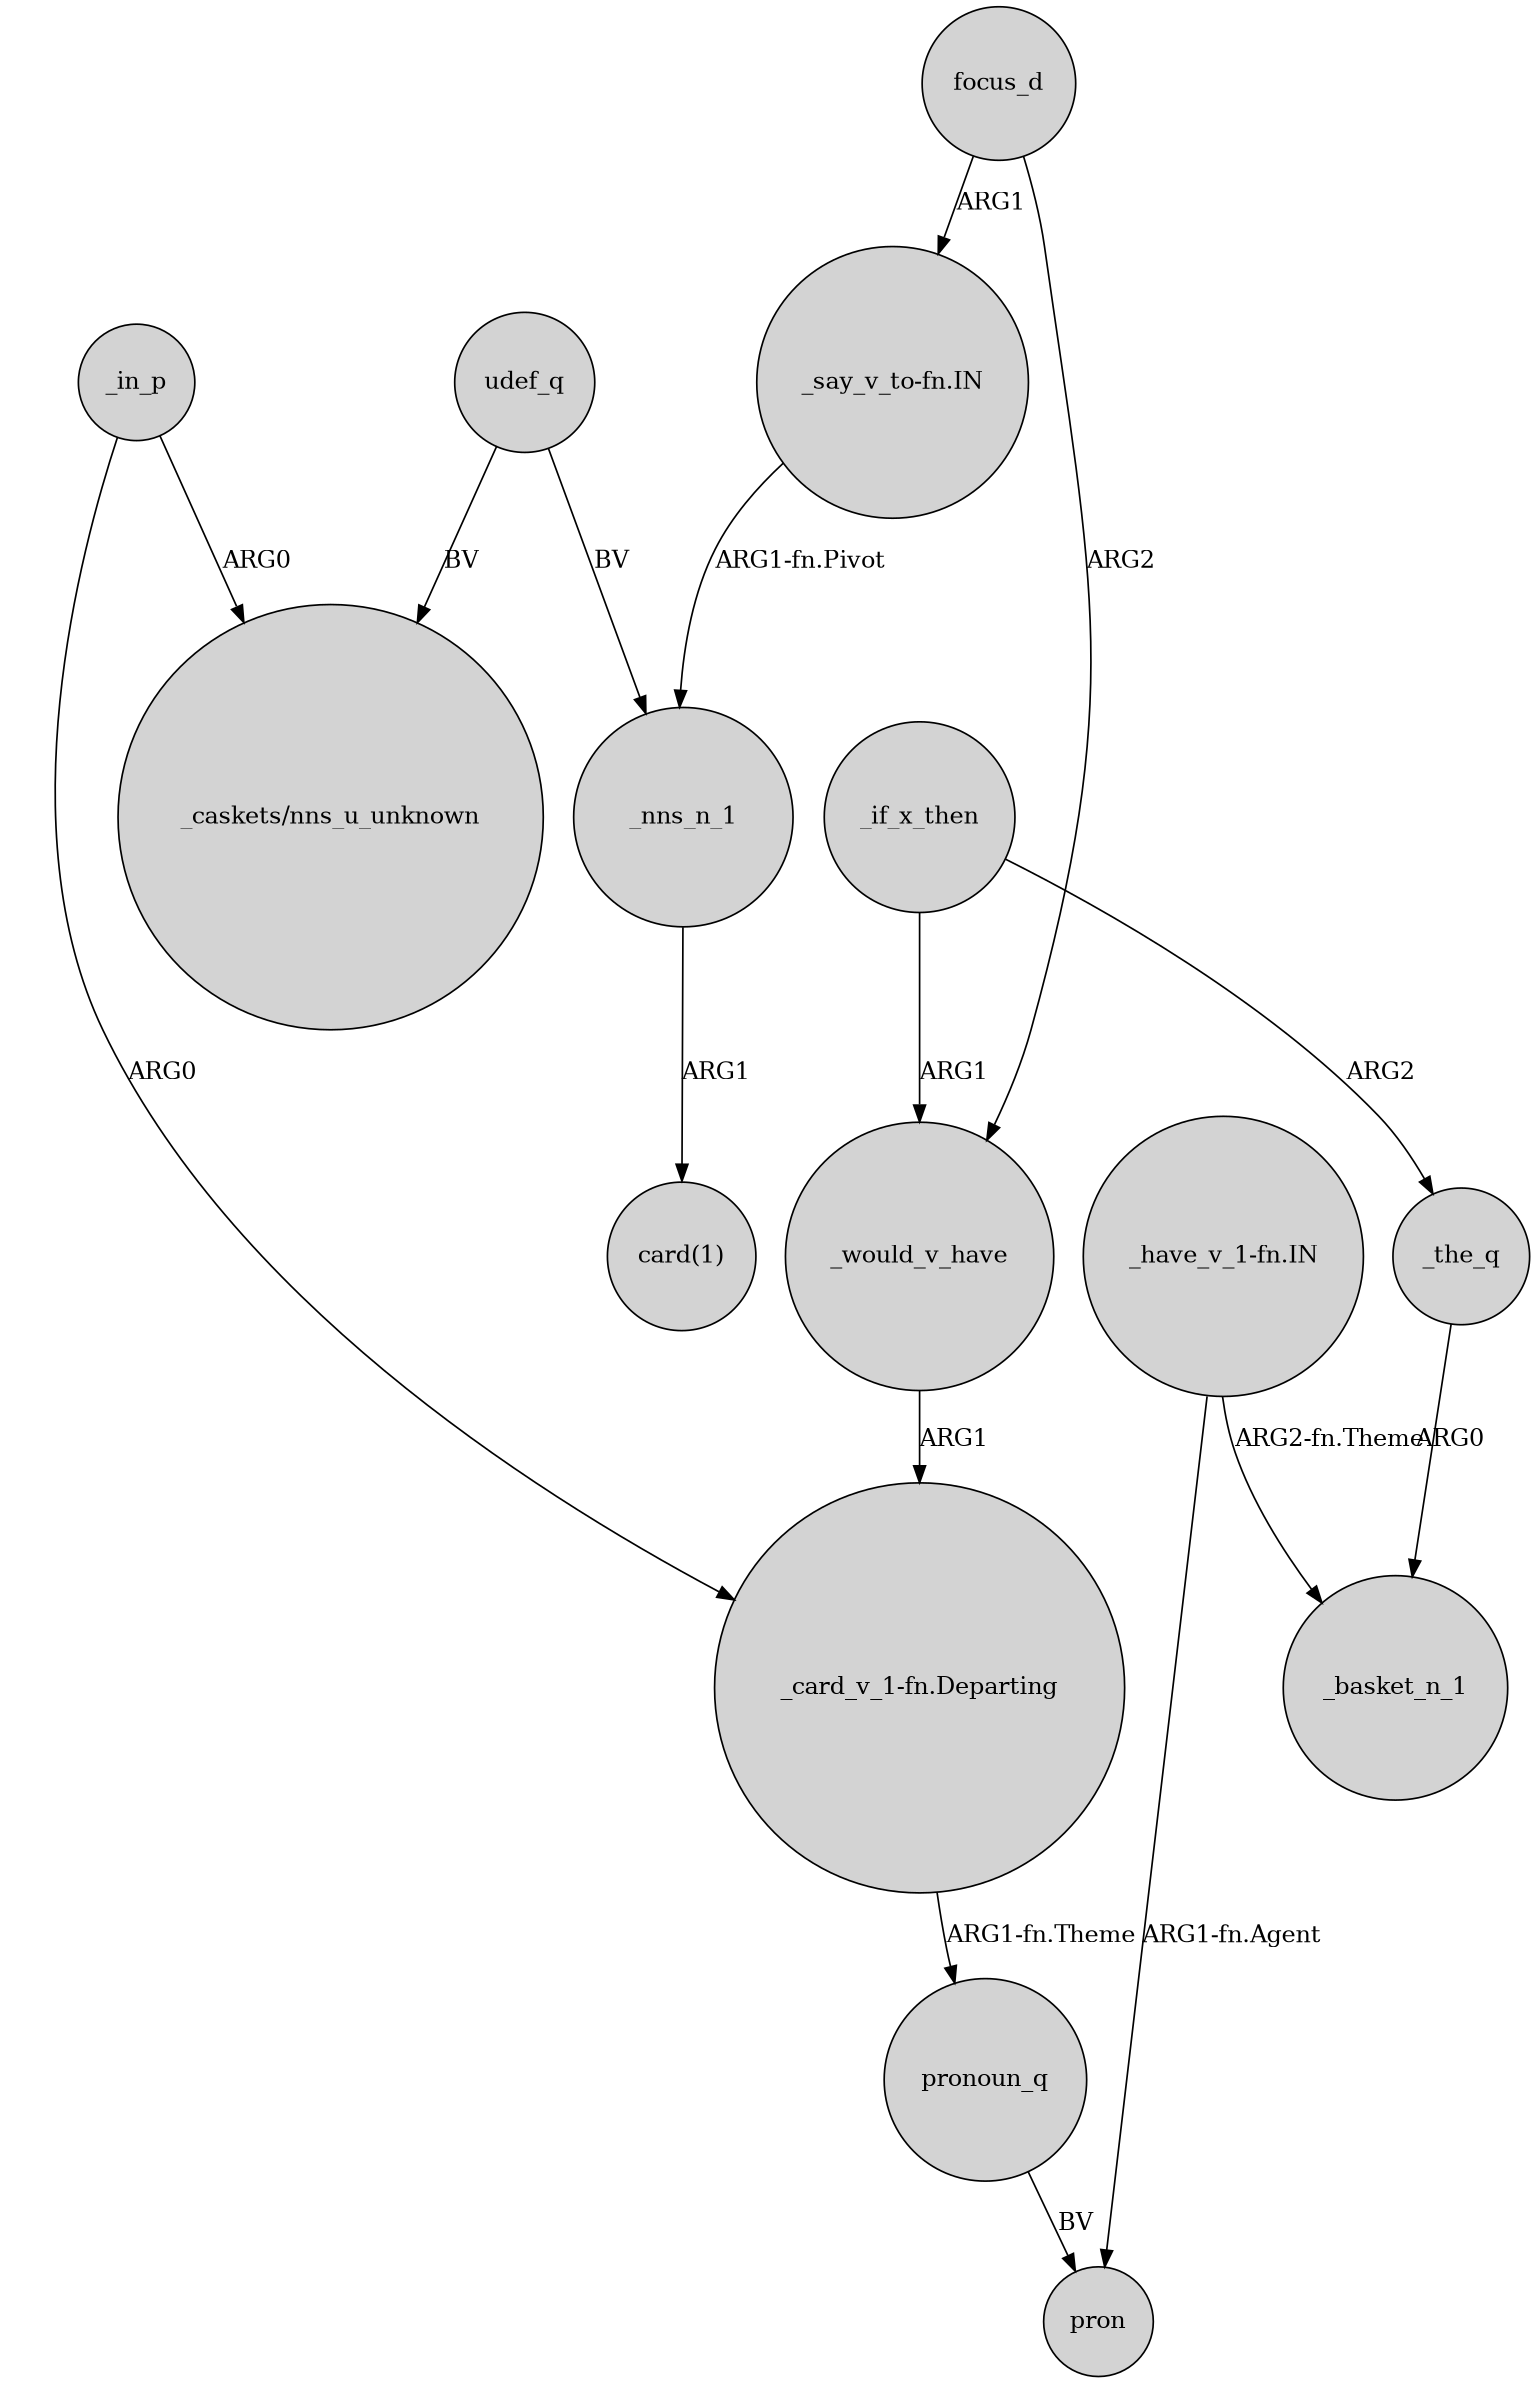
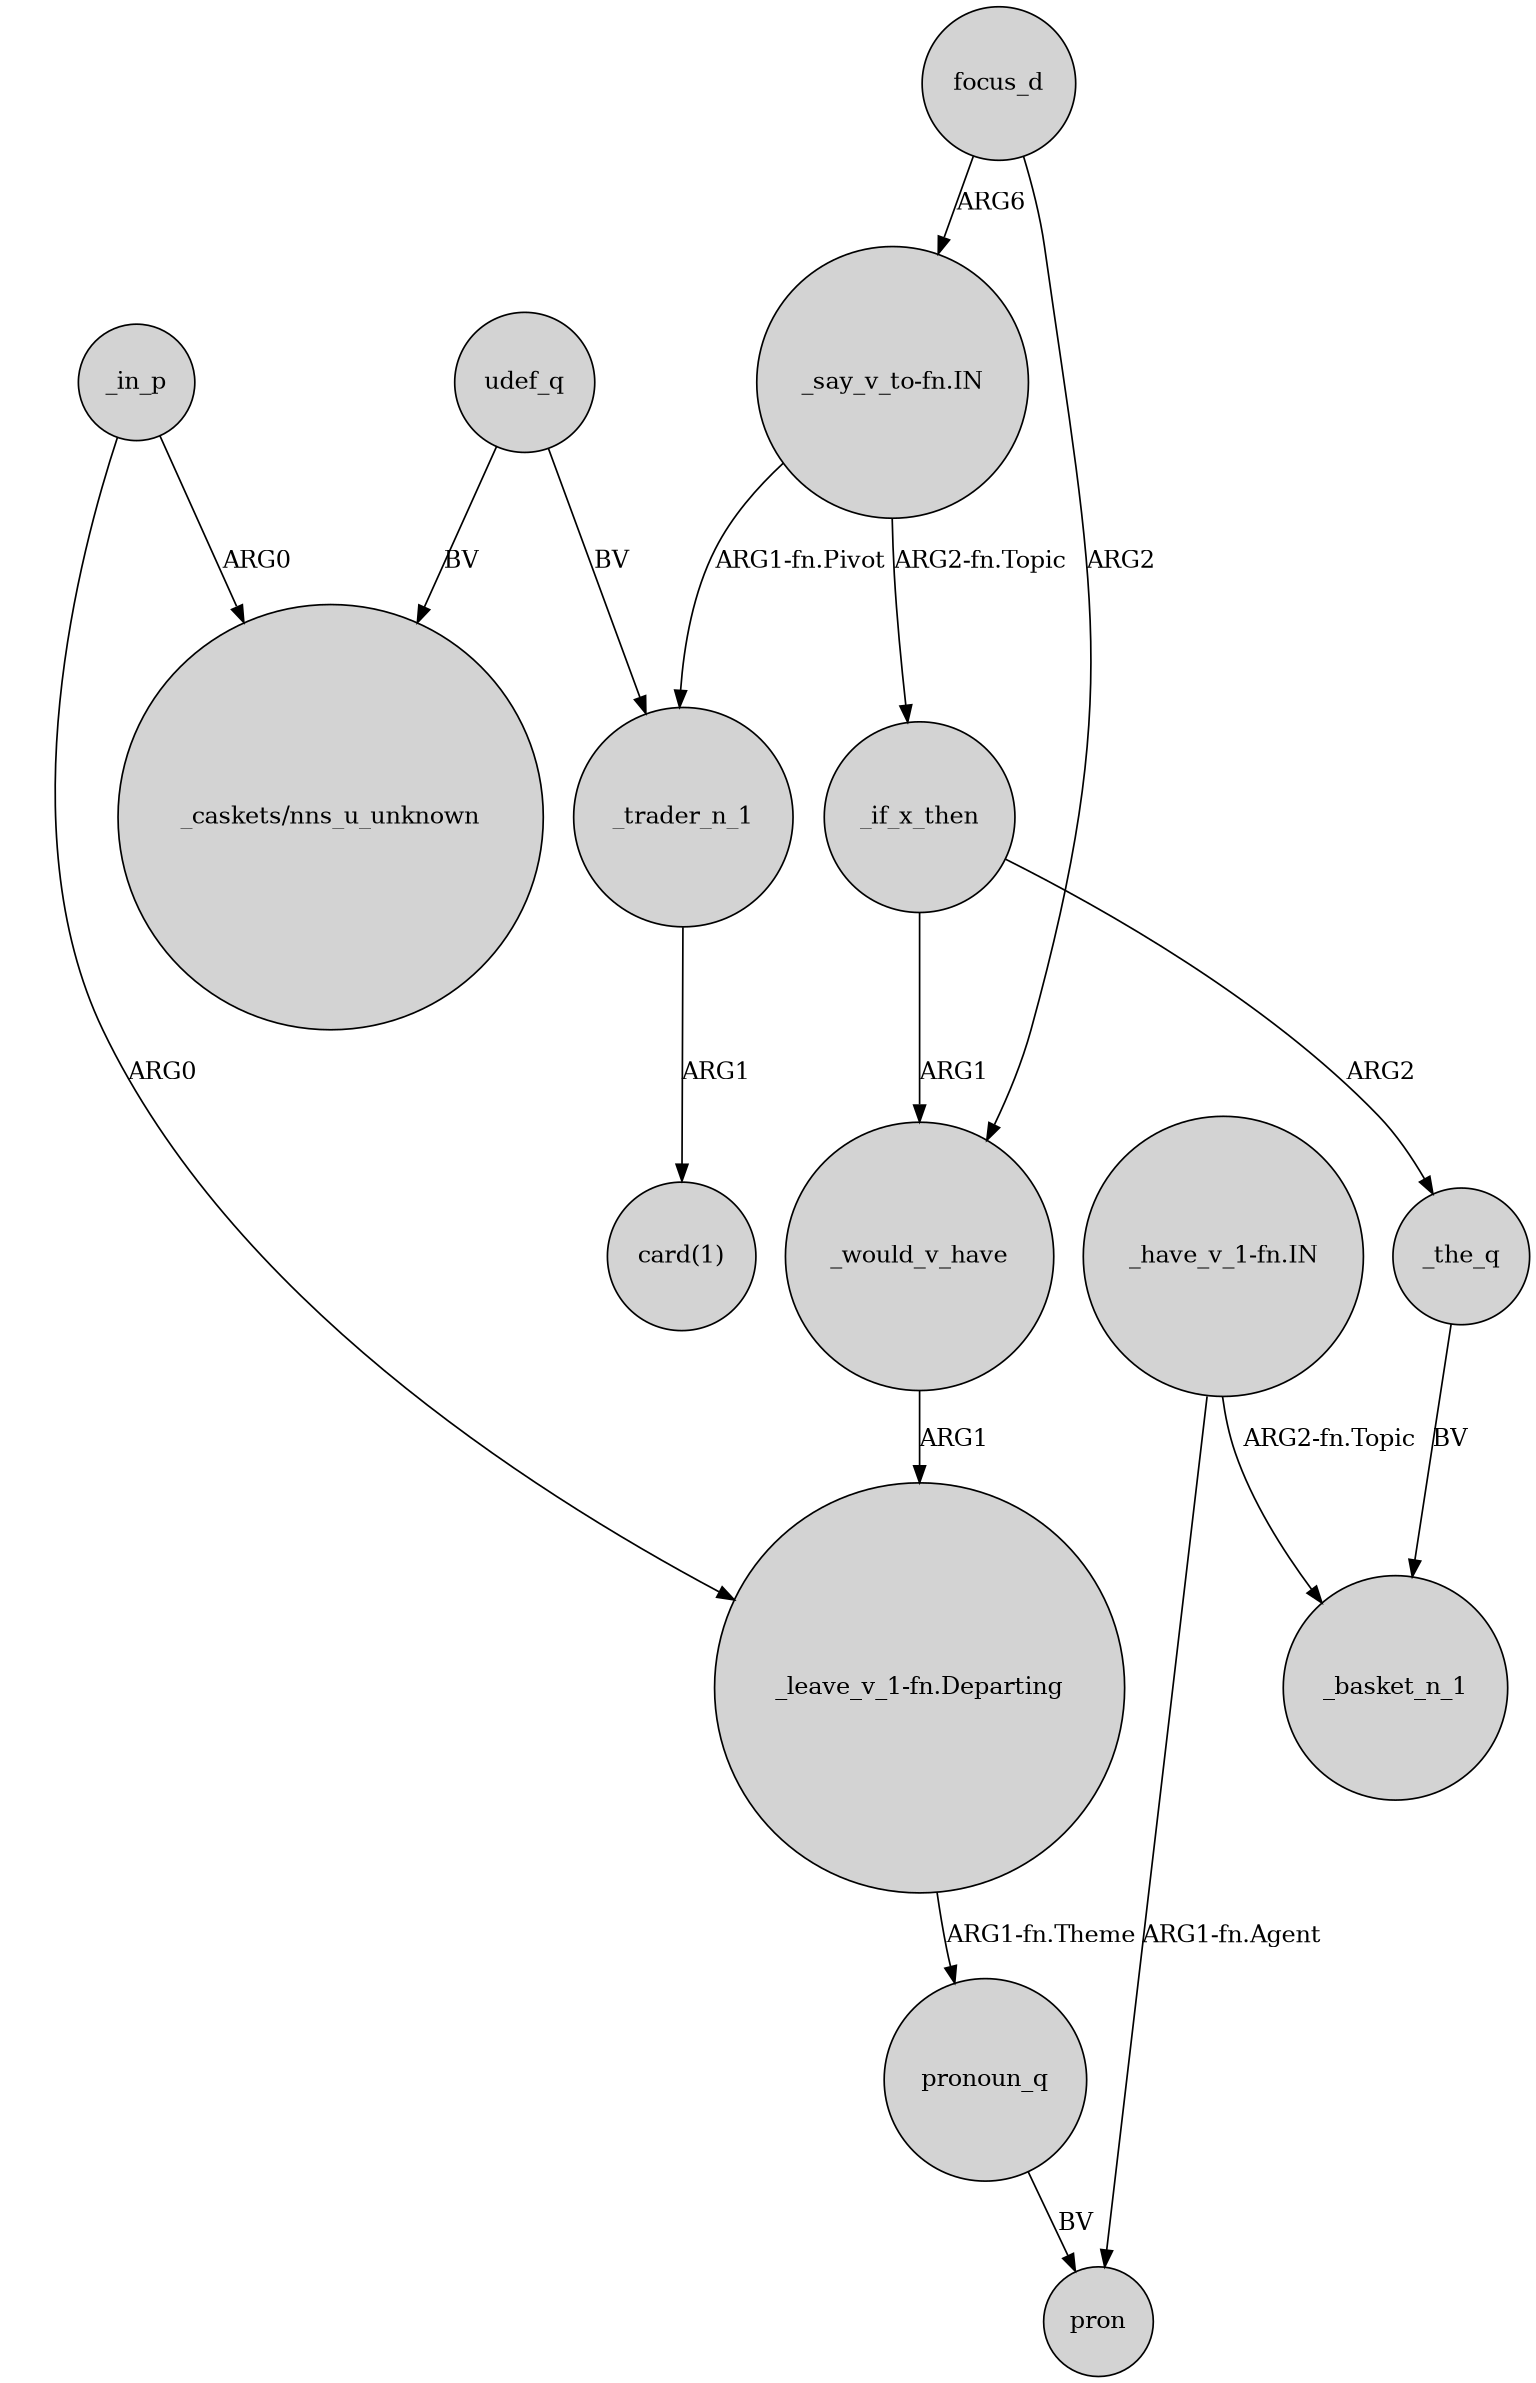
edge "focus_d" -> "_say_v_to-fn.IN": label "ARG1" -> "ARG6"
edge "_say_v_to-fn.IN" -> "_if_x_then": added, label "ARG2-fn.Topic"
node "_nns_n_1": label "_nns_n_1" -> "_trader_n_1"
edge "_have_v_1-fn.IN" -> "_basket_n_1": label "ARG2-fn.Theme" -> "ARG2-fn.Topic"
edge "_the_q" -> "_basket_n_1": label "ARG0" -> "BV"
node "_card_v_1-fn.Departing": label "_card_v_1-fn.Departing" -> "_leave_v_1-fn.Departing"
